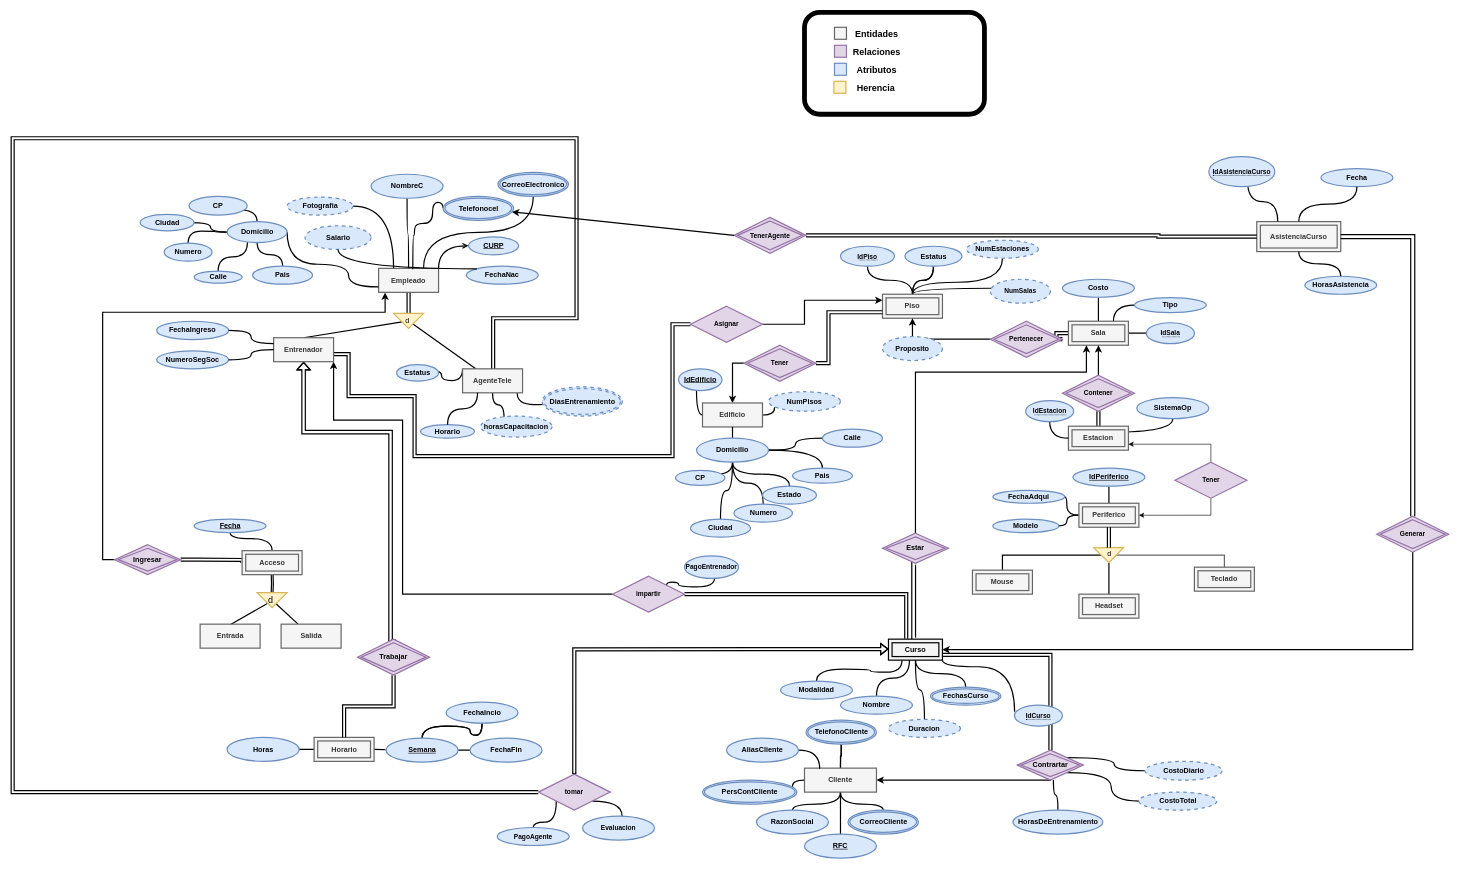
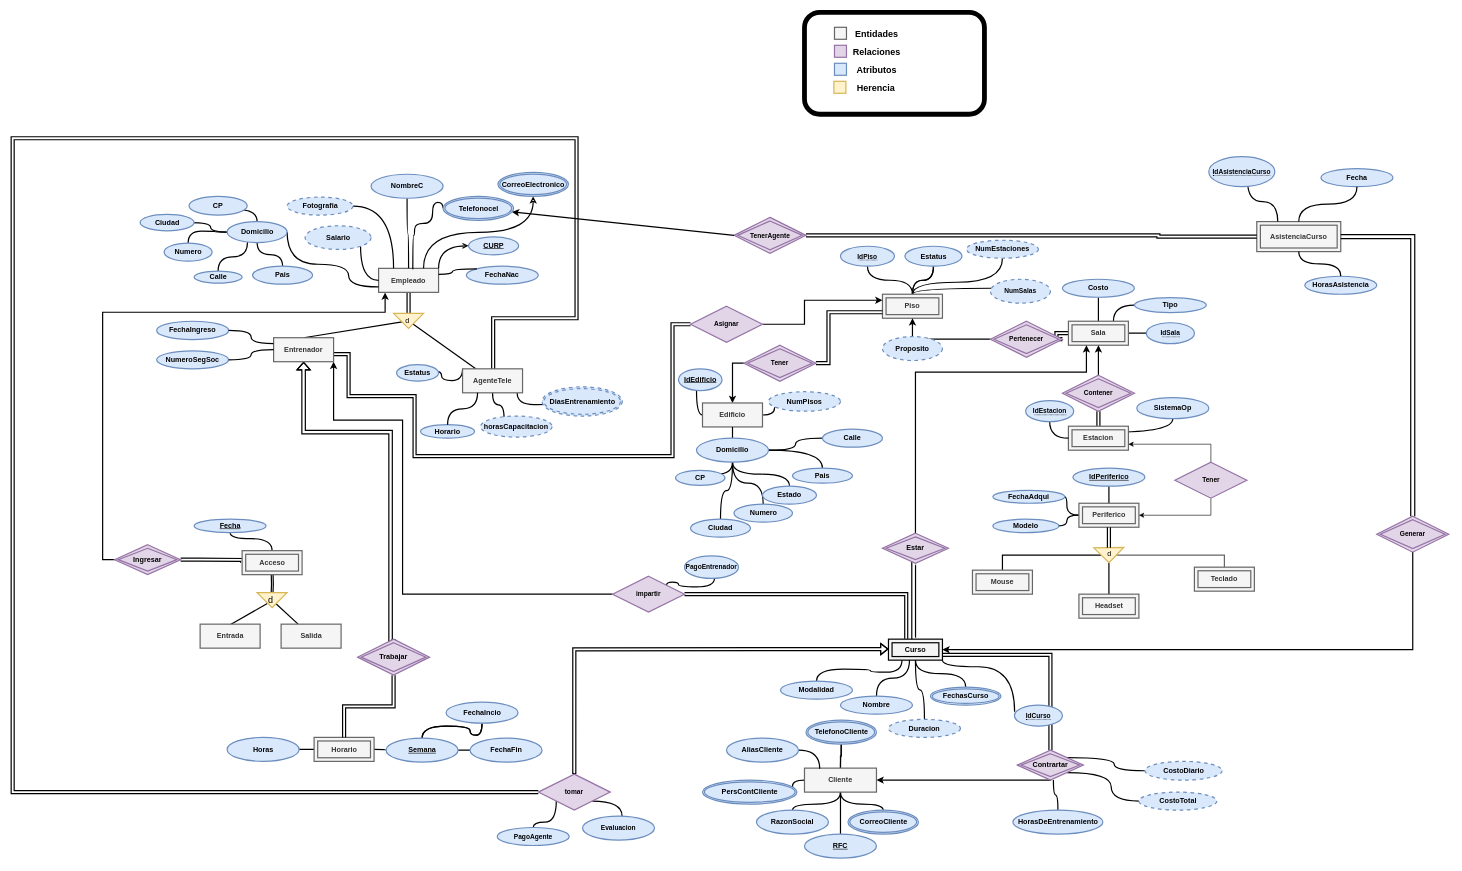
edge "CorreoElectronico" -- "Empleado": arrowhead none -> classic
edge "Salario" -- "FechaNac": now "Empleado" -- "FechaNac"
edge "Salario" -- "Empleado": added
